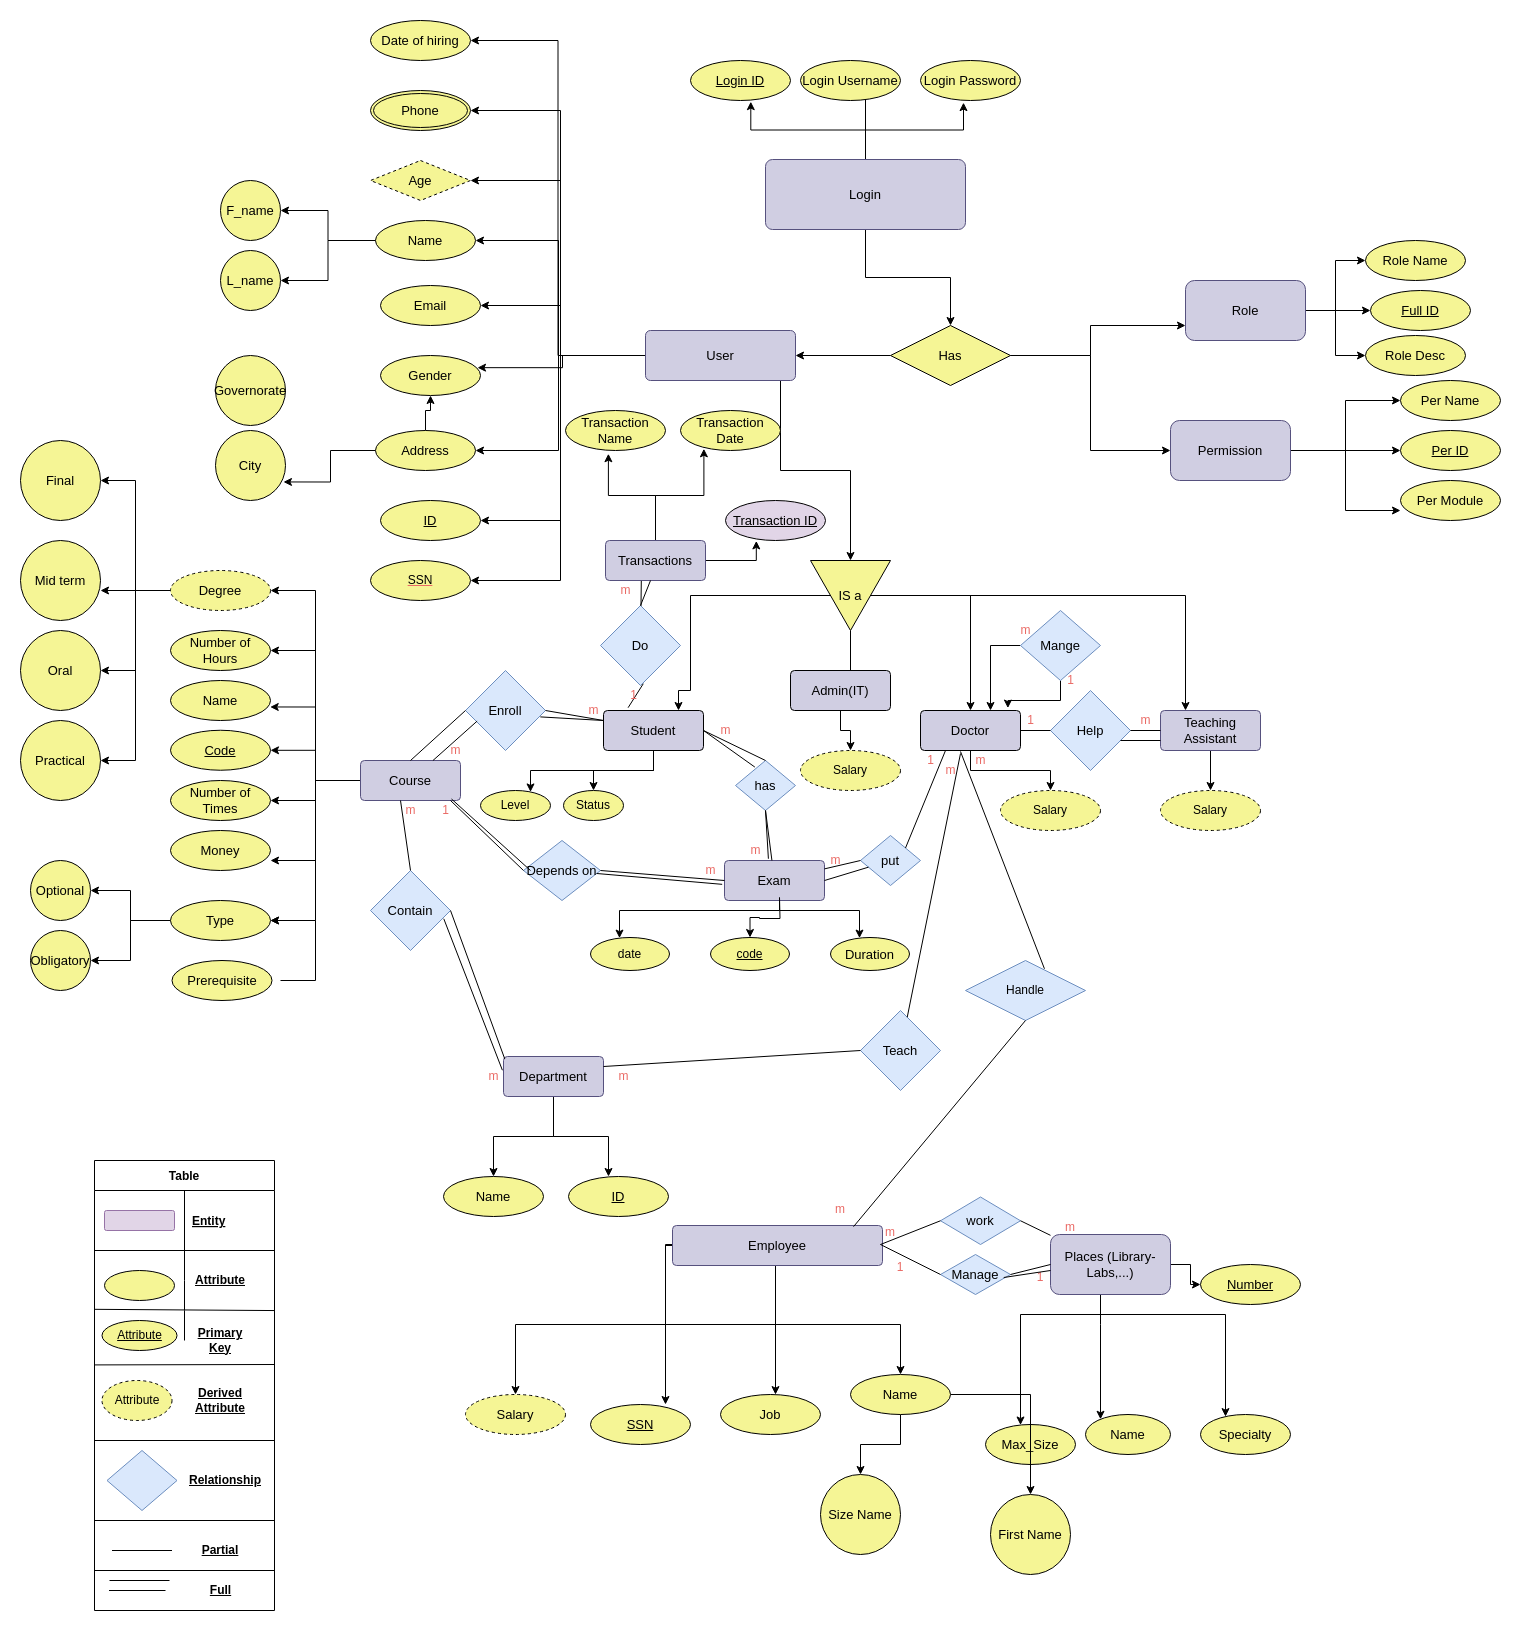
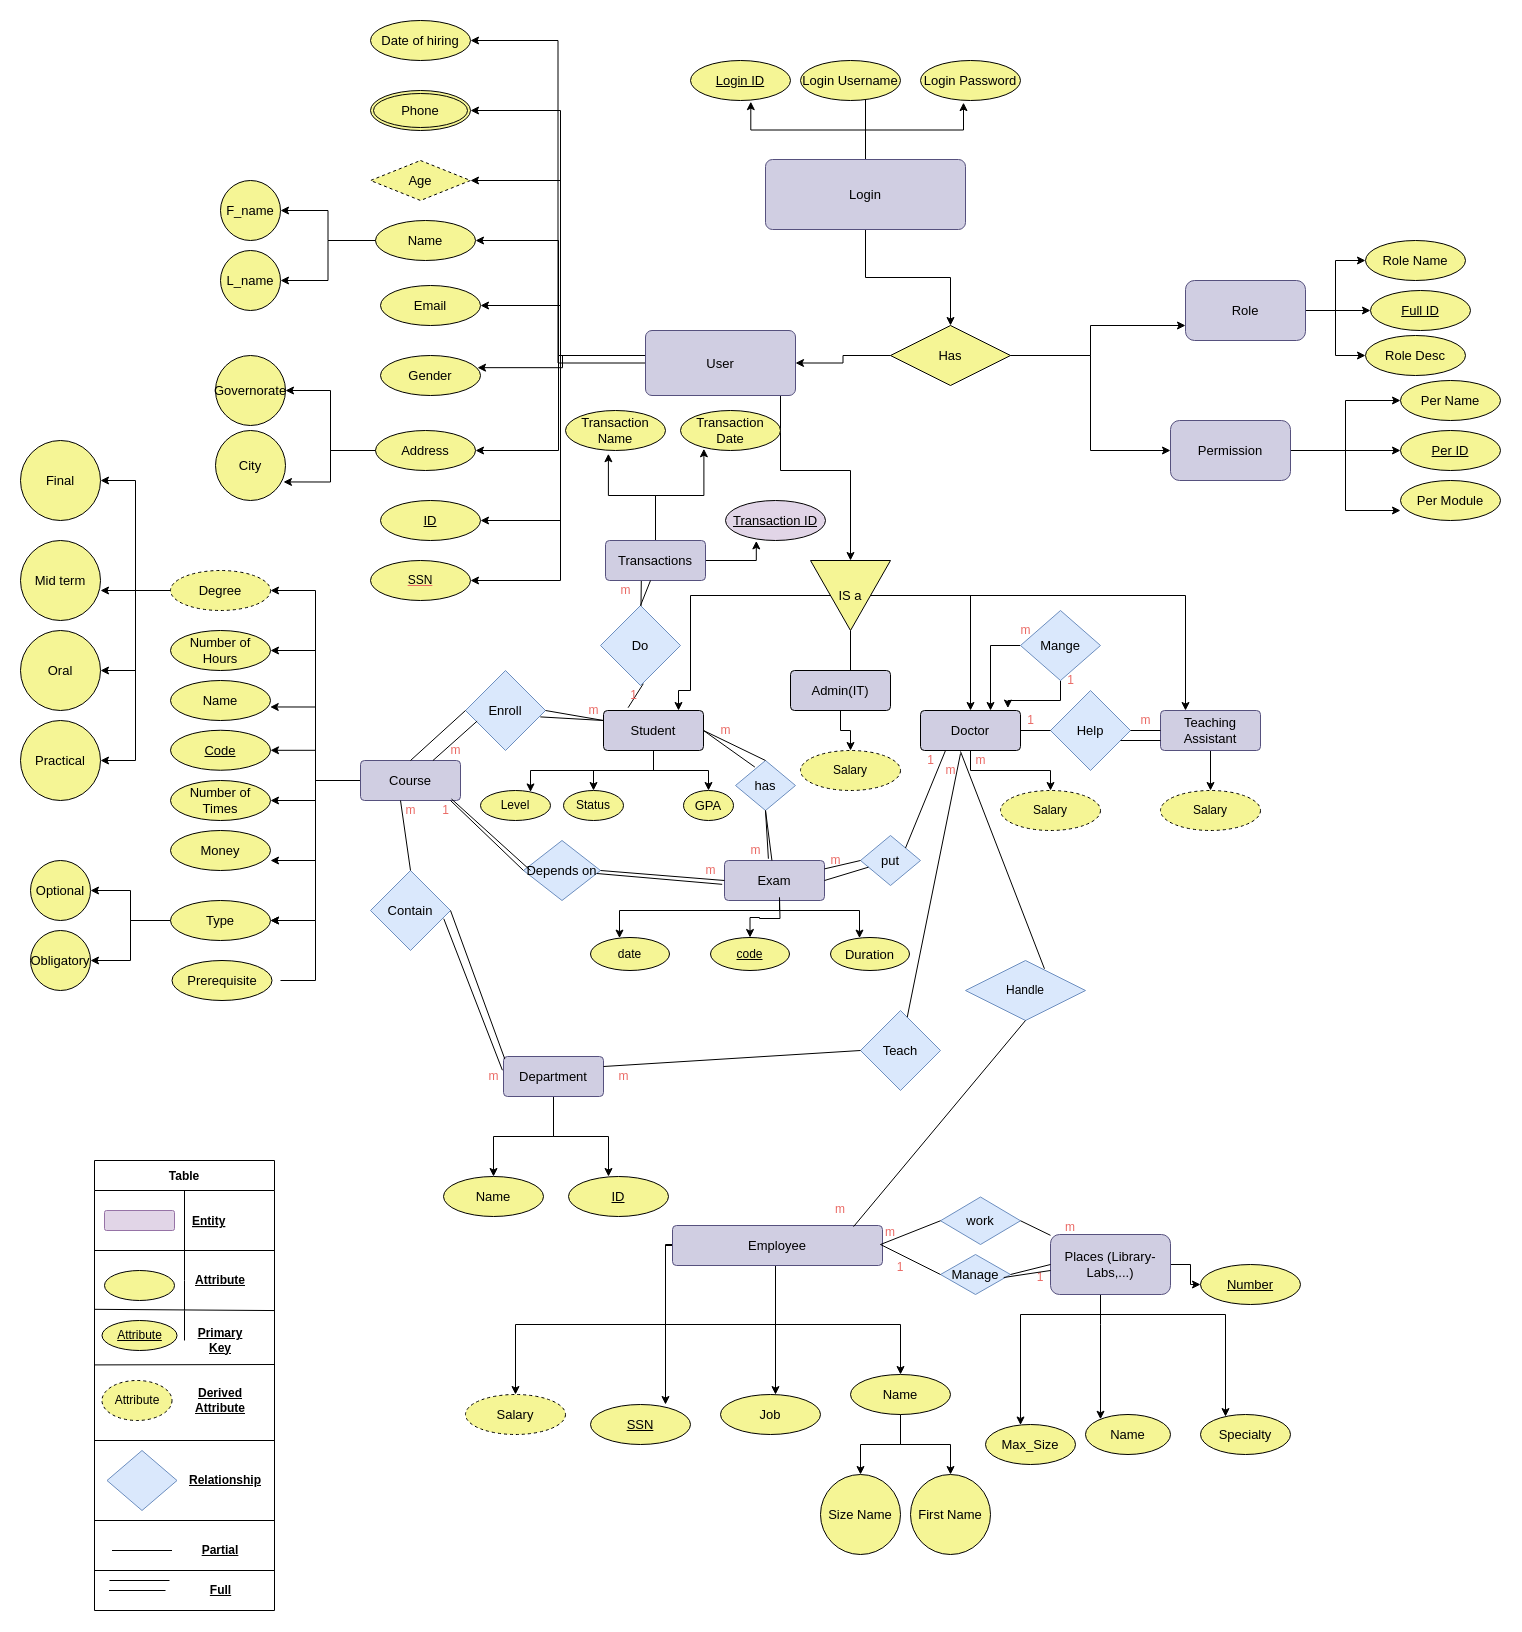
node "User": size 150x50 -> 150x65
edge "Address" -> "Gender": now "Address" -> "Governorate"
edge "Student" -> "GPA": added
node "GPA": added
node "First Name": moved (1031, 1535) -> (951, 1515)
